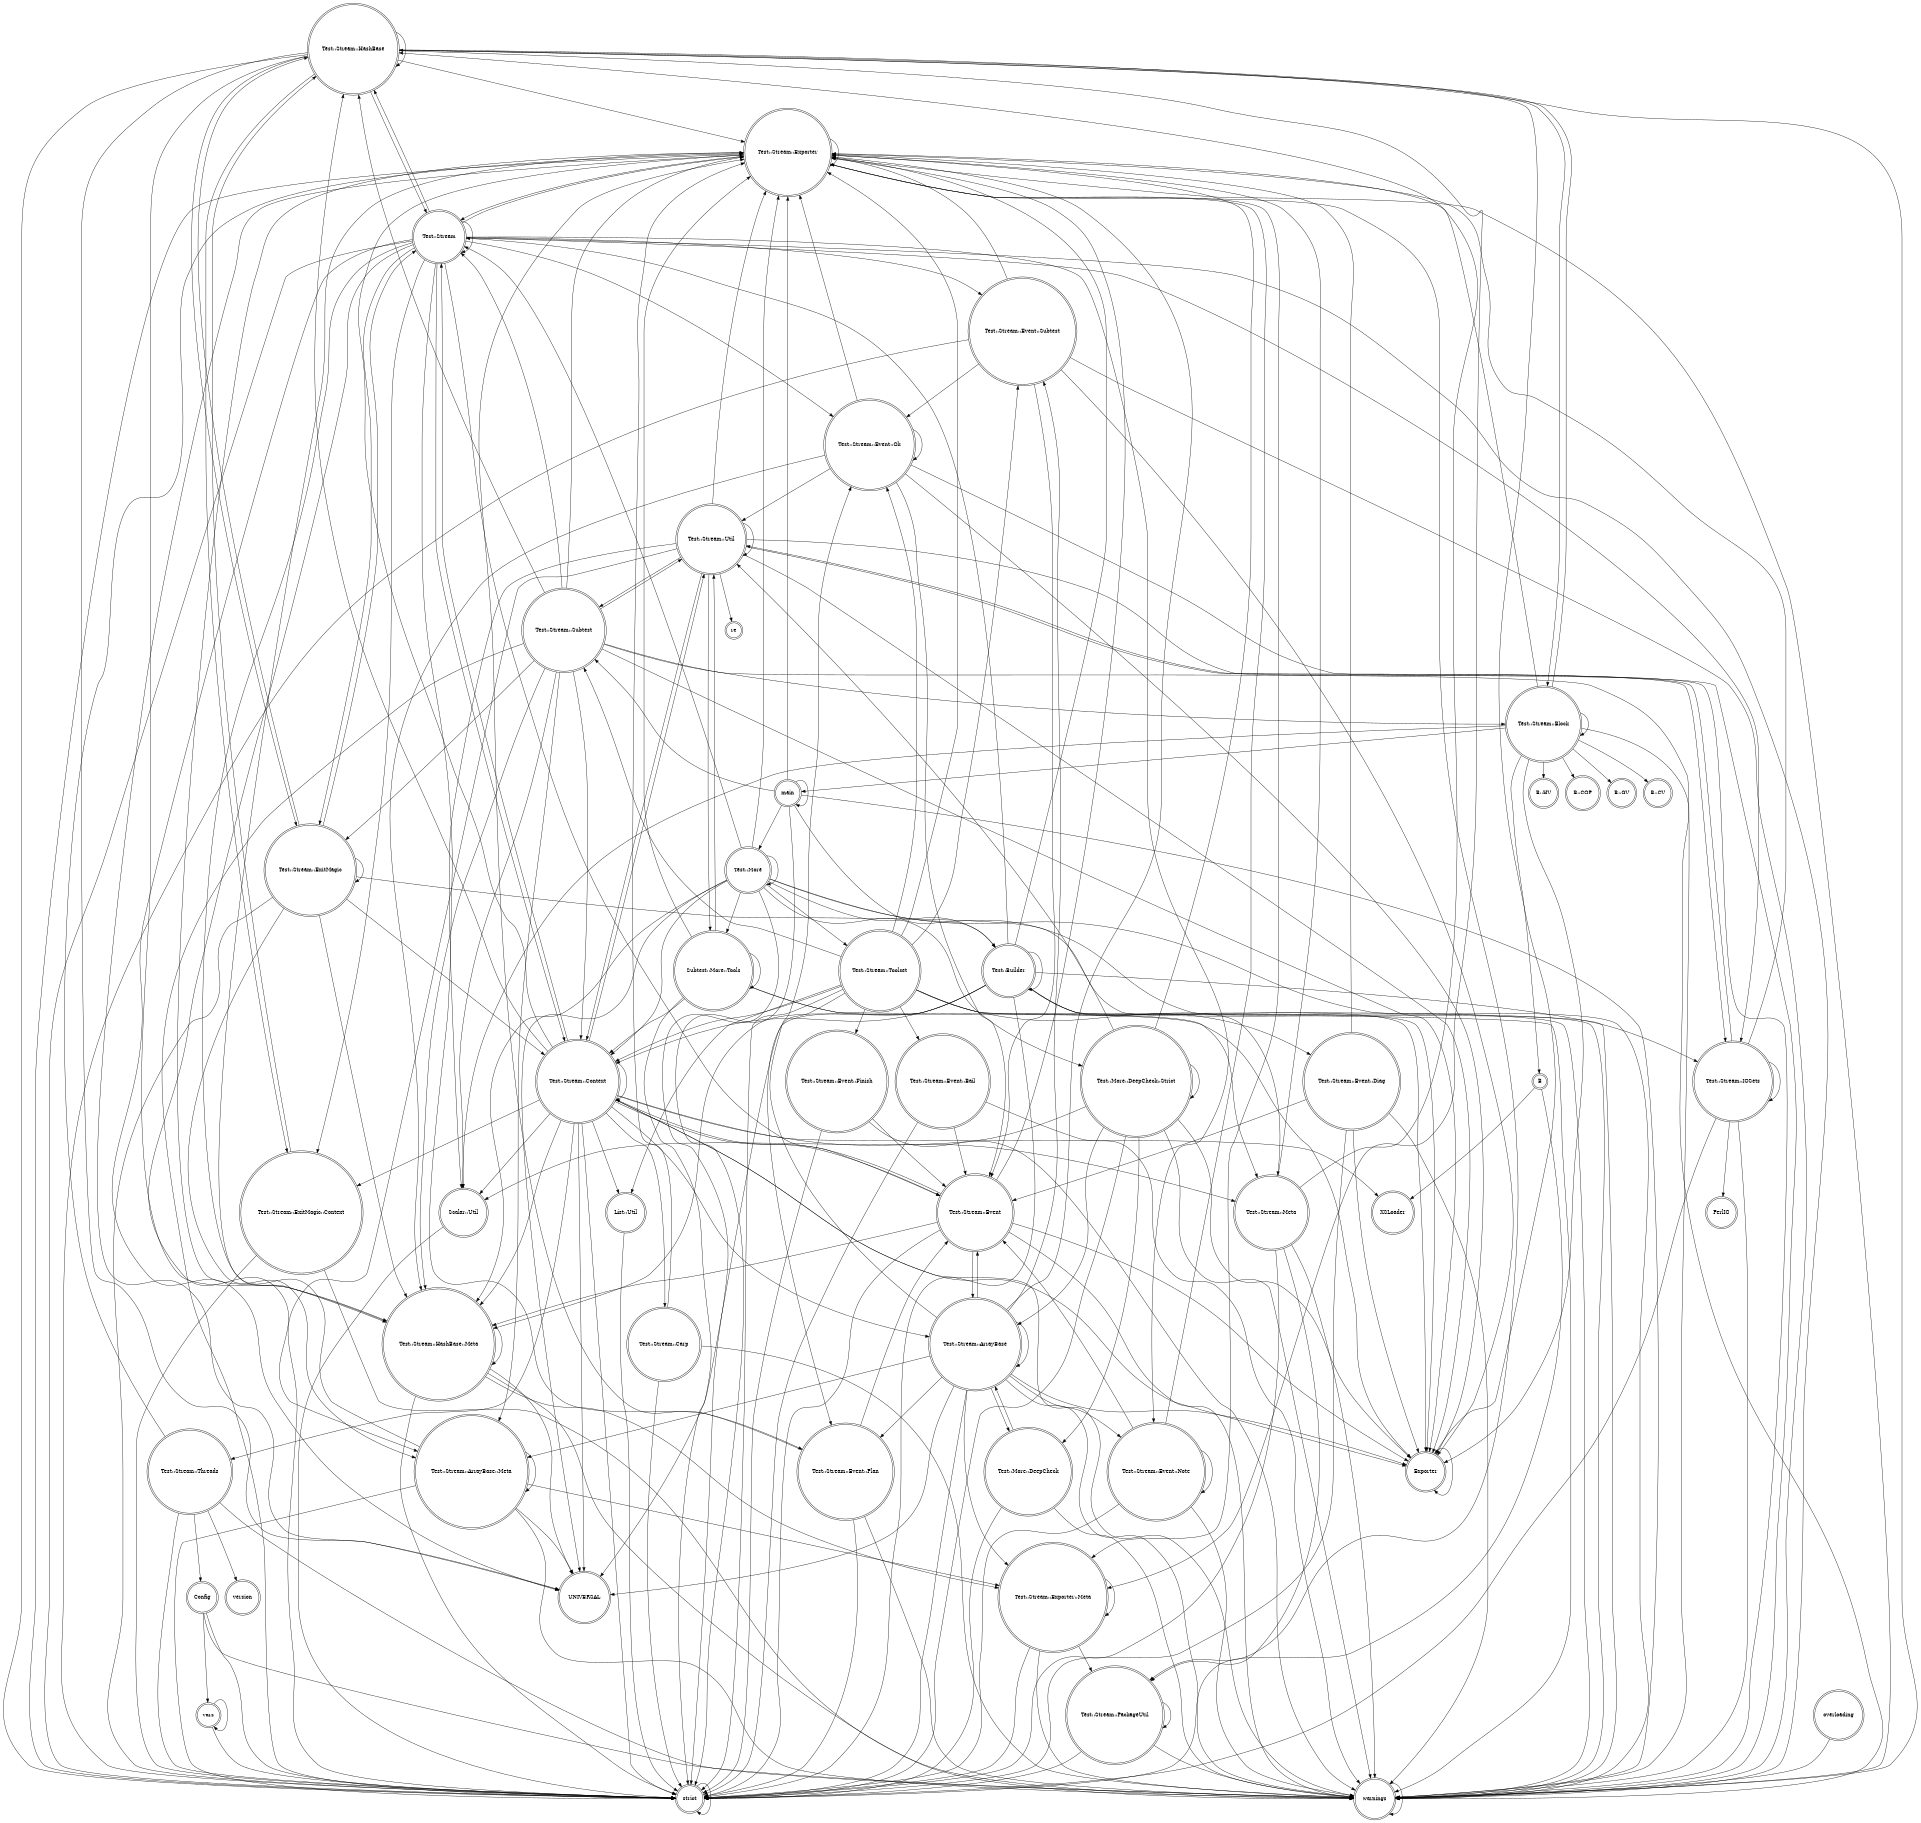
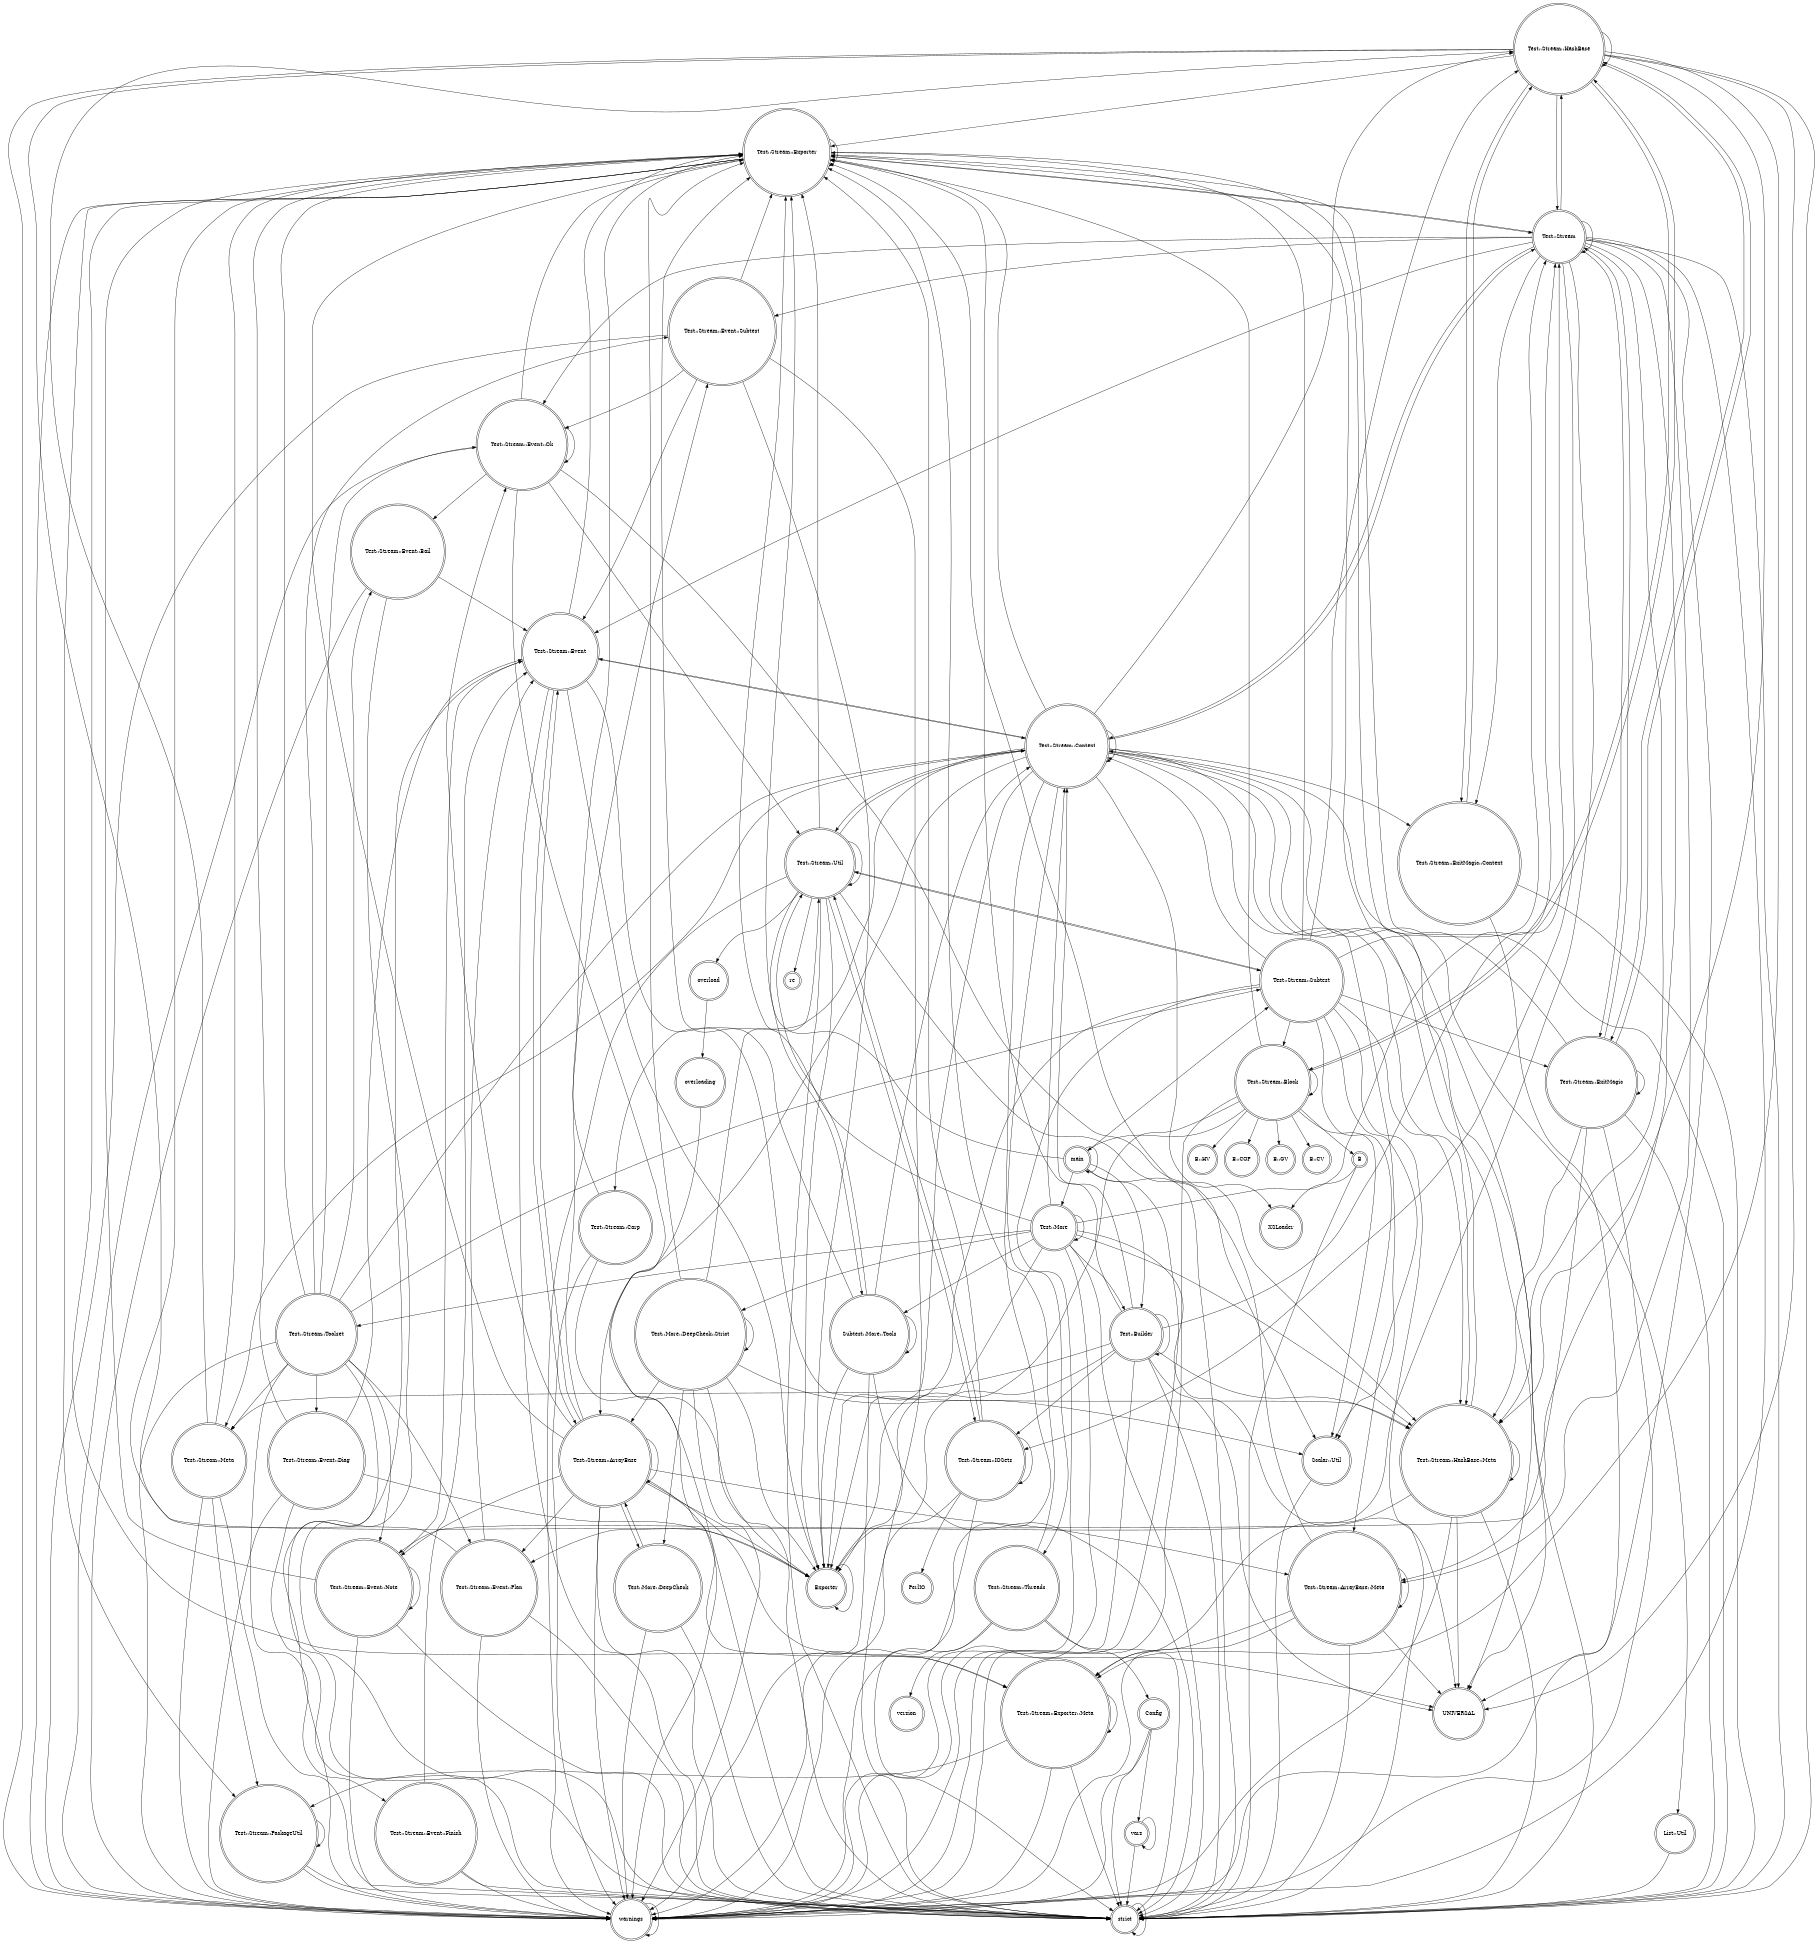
edge "Test::Stream::Event::Ok" -> "Test::Stream::Event": now "Test::Stream::Event::Ok" -> "Test::Stream::Event::Bail"
node "overload": added
edge "Test::Stream::Toolset" -> "List::Util": now "Test::Stream::Toolset" -> "Test::Stream::Event::Note"
